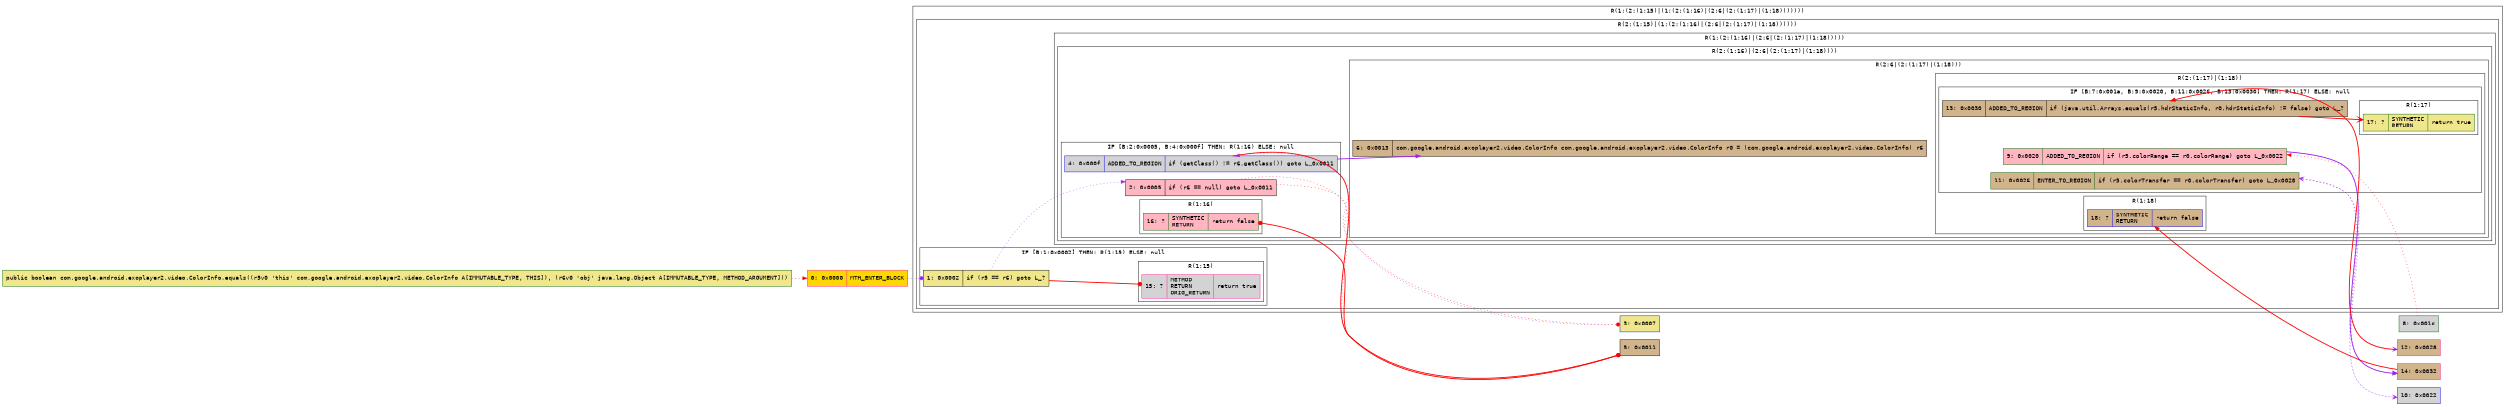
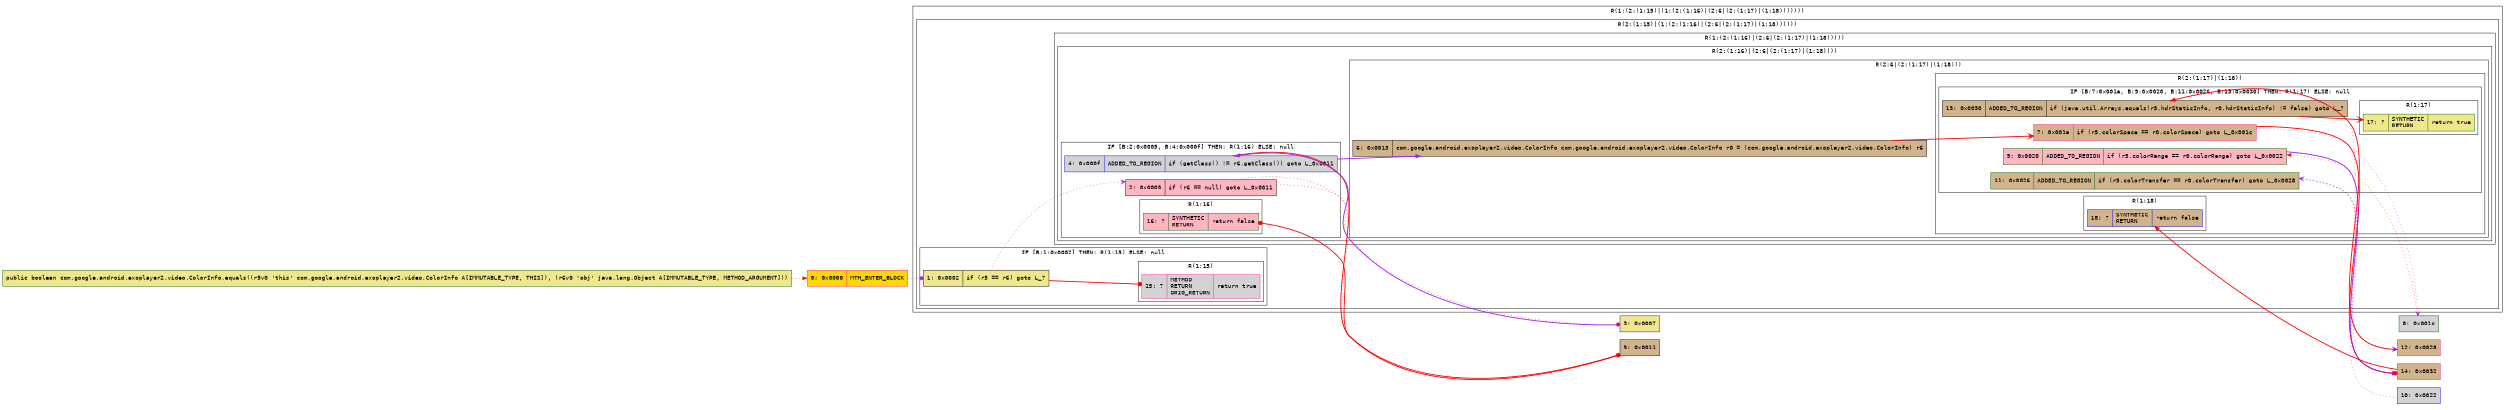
node "7: 0x001a": added
edge "13: 0x0030" -> "14: 0x0032": added
node "11: 0x0026": text "ENTER_TO_REGION" -> "ADDED_TO_REGION"
edge "1: 0x0002" -> "2: 0x0005": arrowhead normal -> vee
edge "9: 0x0020" -> "10: 0x0022": now "9: 0x0020" -> "12: 0x0028"
edge "3: 0x0007" -> "4: 0x000f": style dotted -> bold
